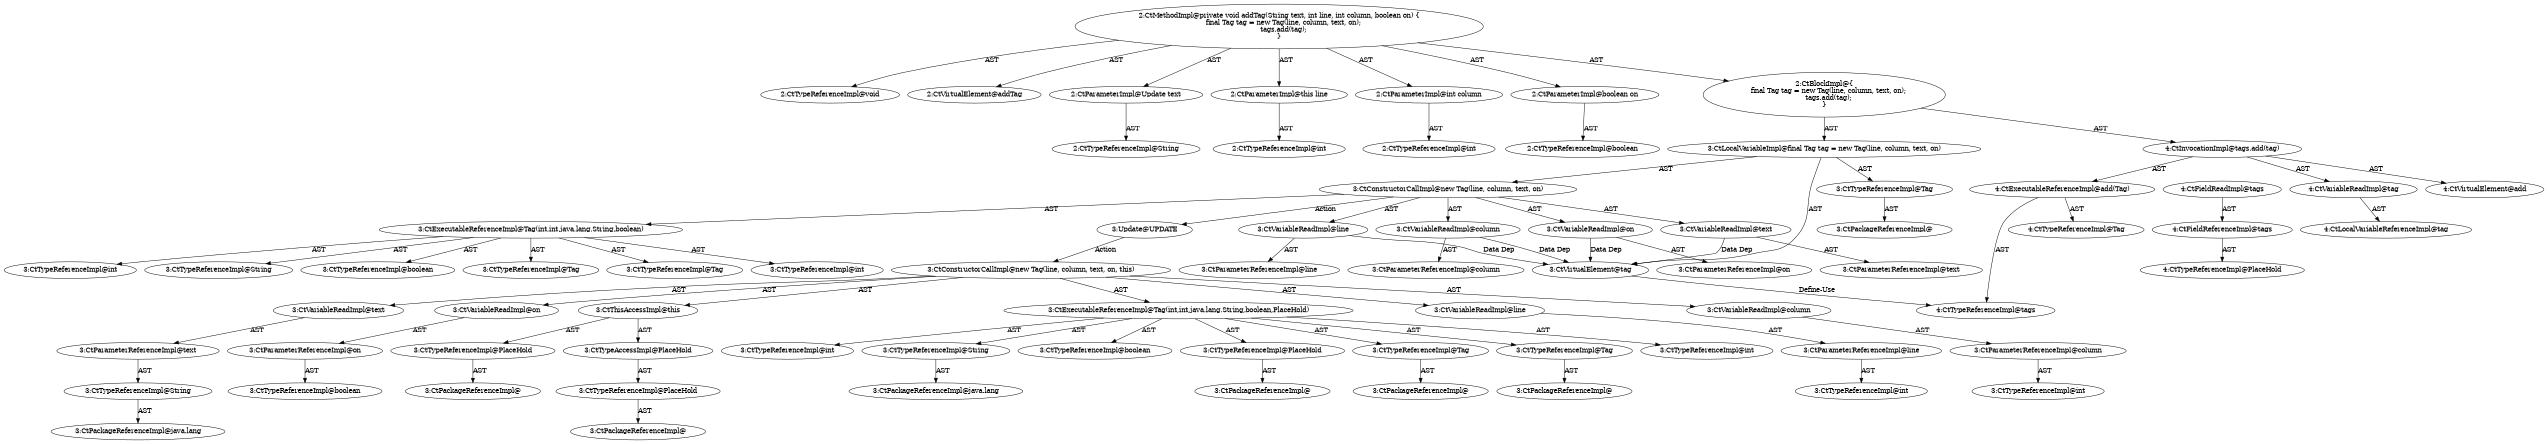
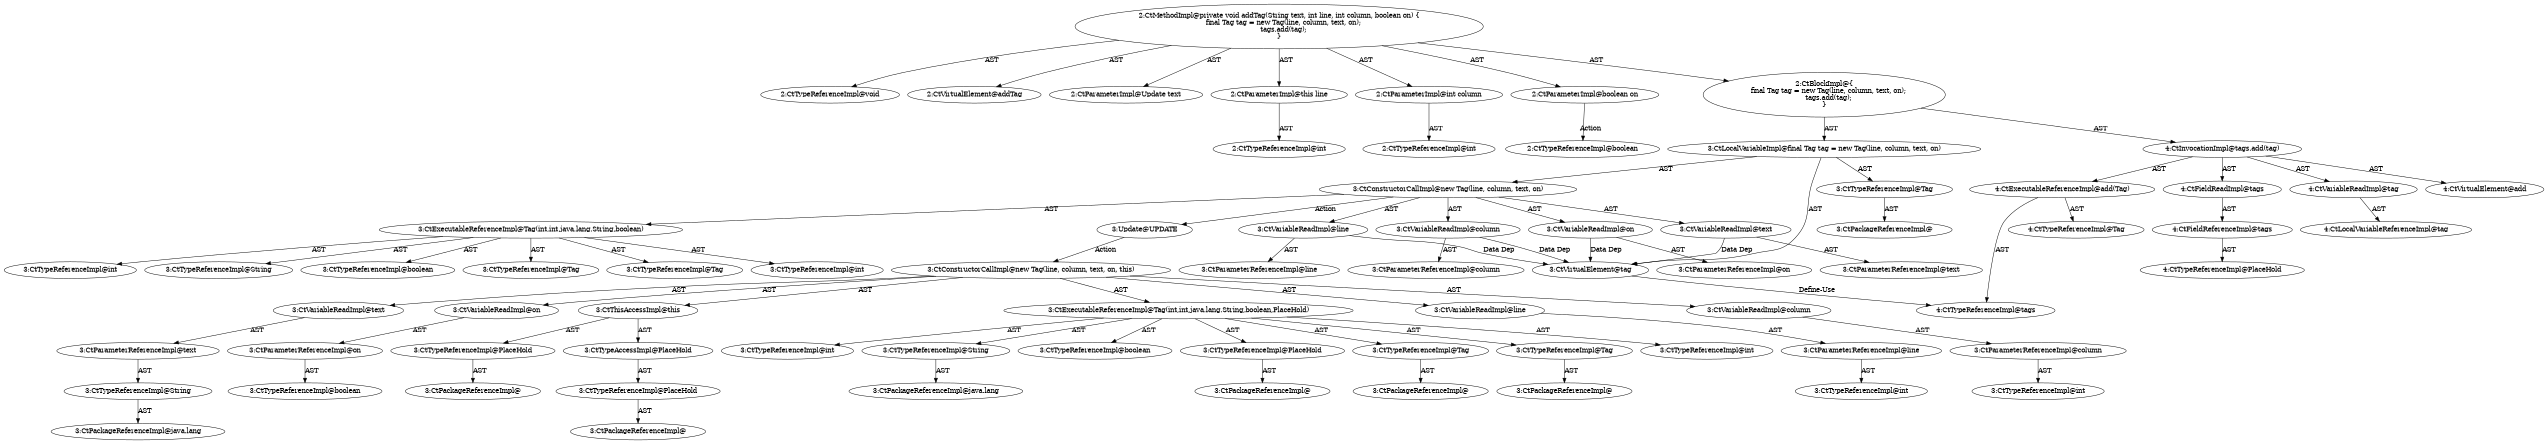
edge "2:CtParameterImpl@boolean on" -> "2:CtTypeReferenceImpl@boolean": label "AST" -> "Action"
node "2:CtTypeReferenceImpl@String": removed
edge "4:CtInvocationImpl@tags.add(tag)" -> "4:CtFieldReadImpl@tags": added, label "AST"
